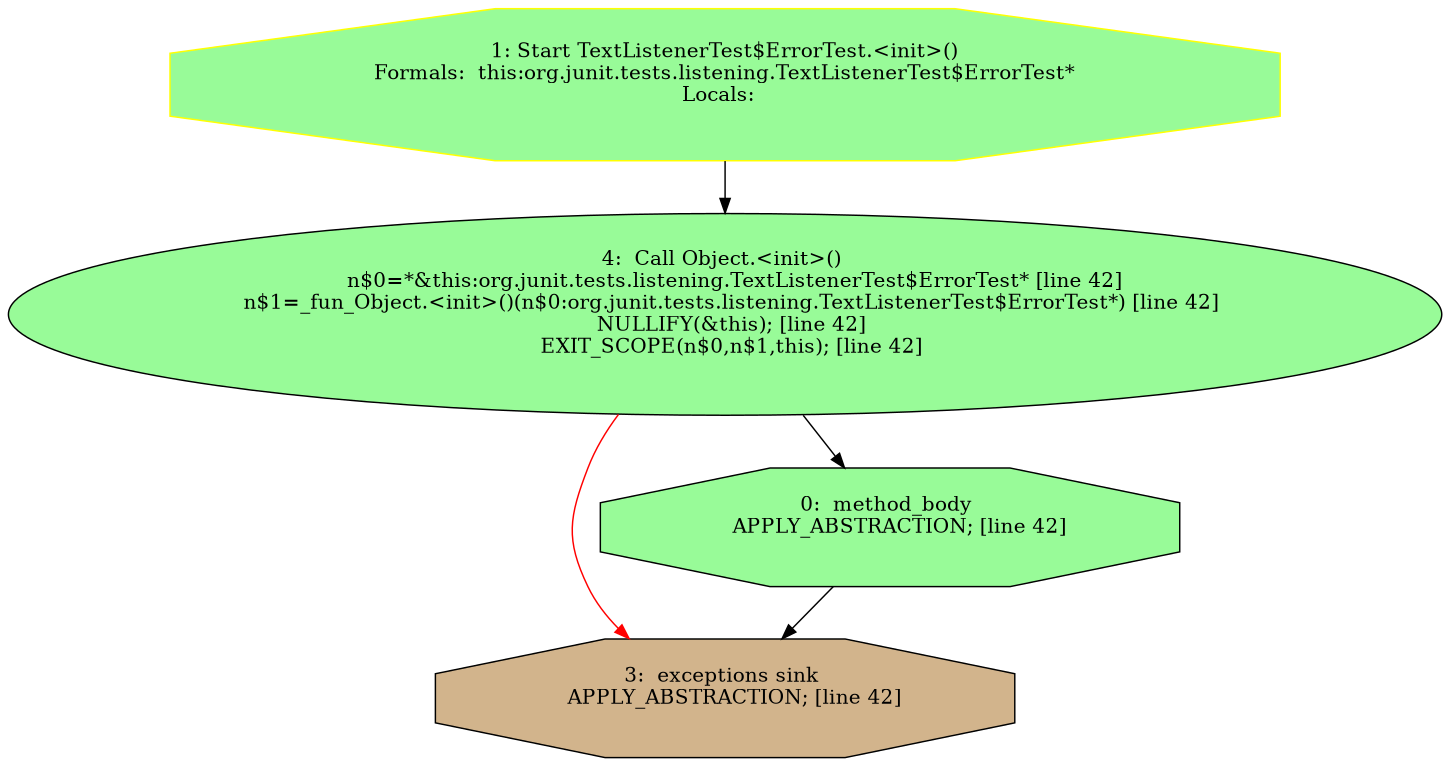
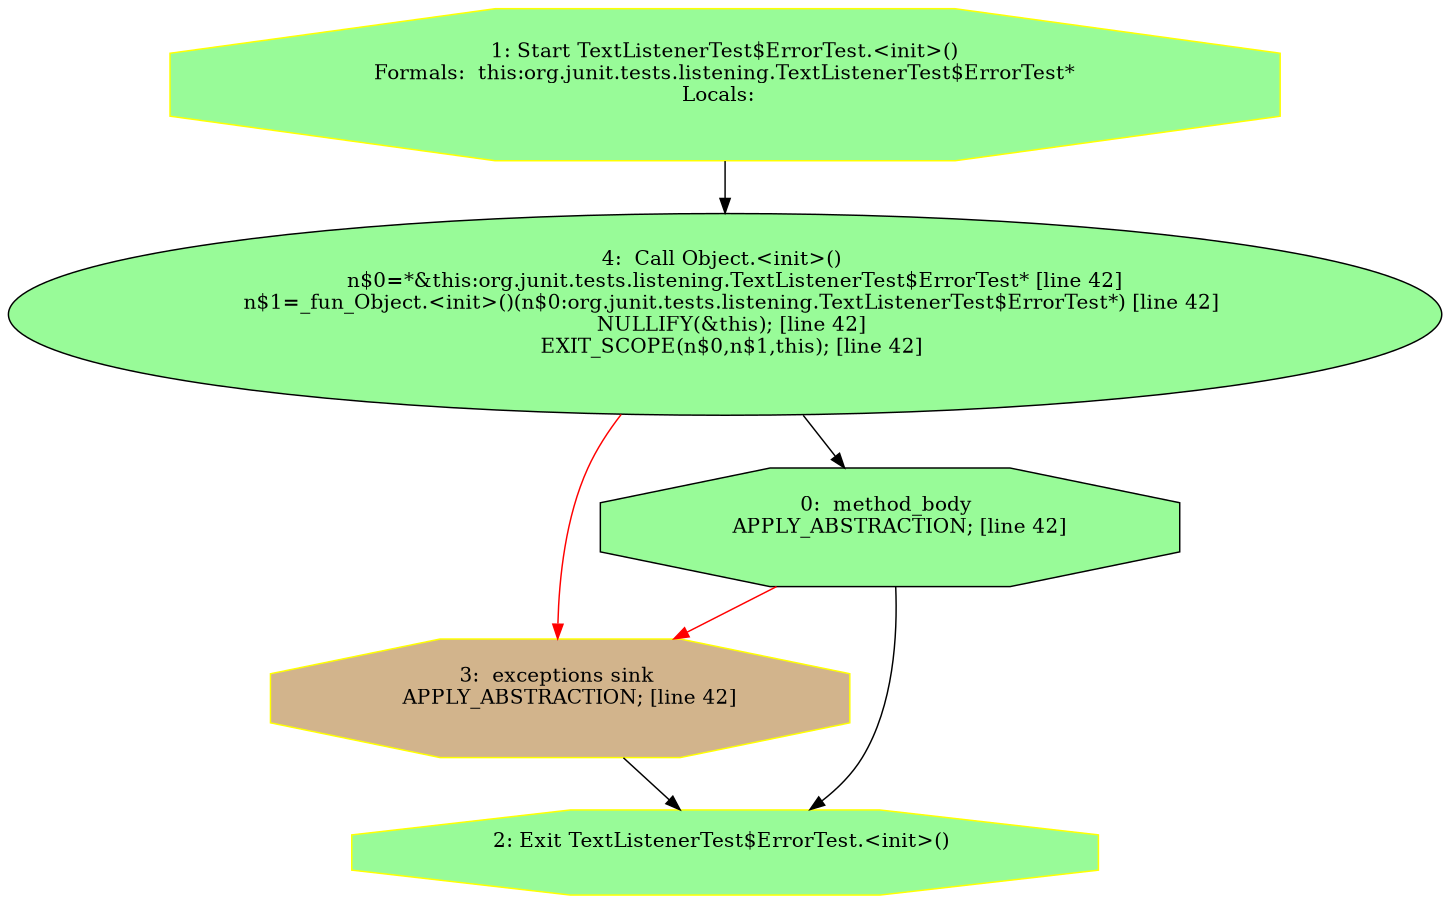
edge "0:  method_body APPLY_ABSTRACTION; [line 42]" -> "3:  exceptions sink APPLY_ABSTRACTION; [line 42]": color black -> red
node "3:  exceptions sink APPLY_ABSTRACTION; [line 42]": color black -> yellow
node "2: Exit TextListenerTest$ErrorTest.<init>()": added
